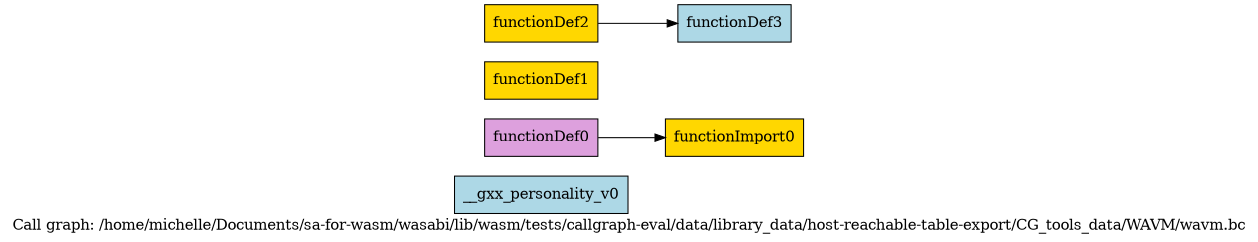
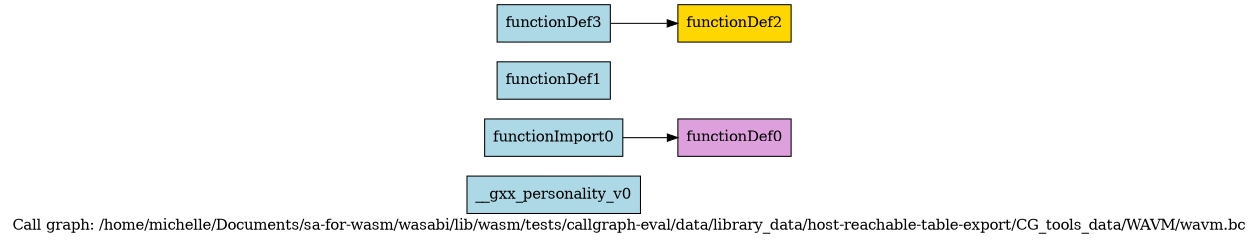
edge "functionDef2" -> "functionDef3": reversed
node "functionDef1": fillcolor gold -> lightblue
edge "functionDef0" -> "functionImport0": reversed
node "functionImport0": fillcolor gold -> lightblue
